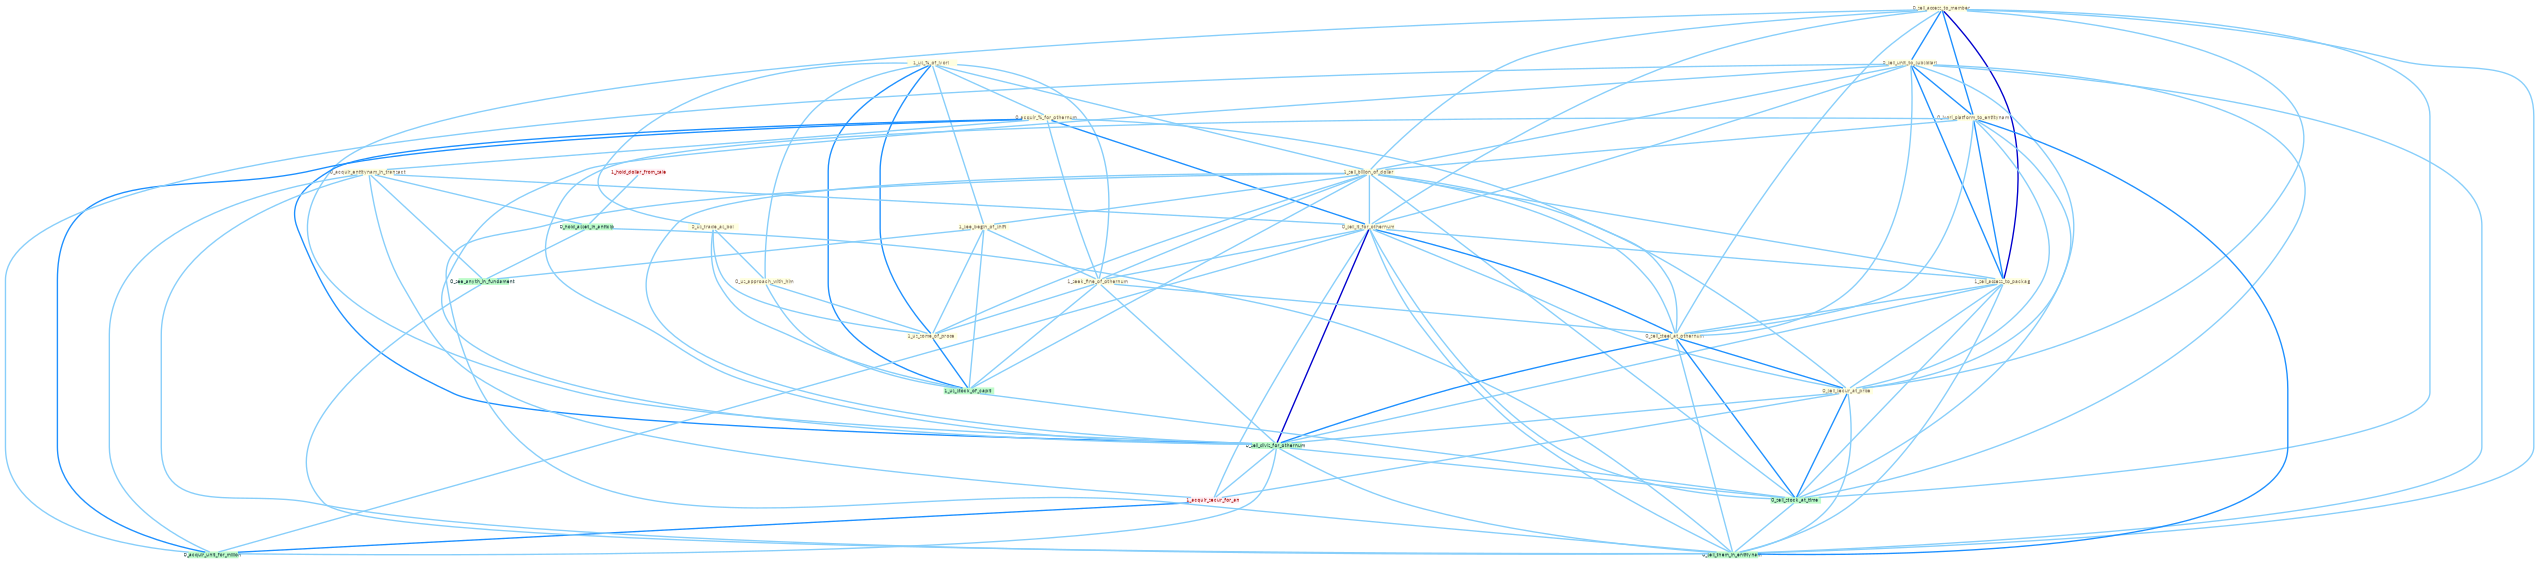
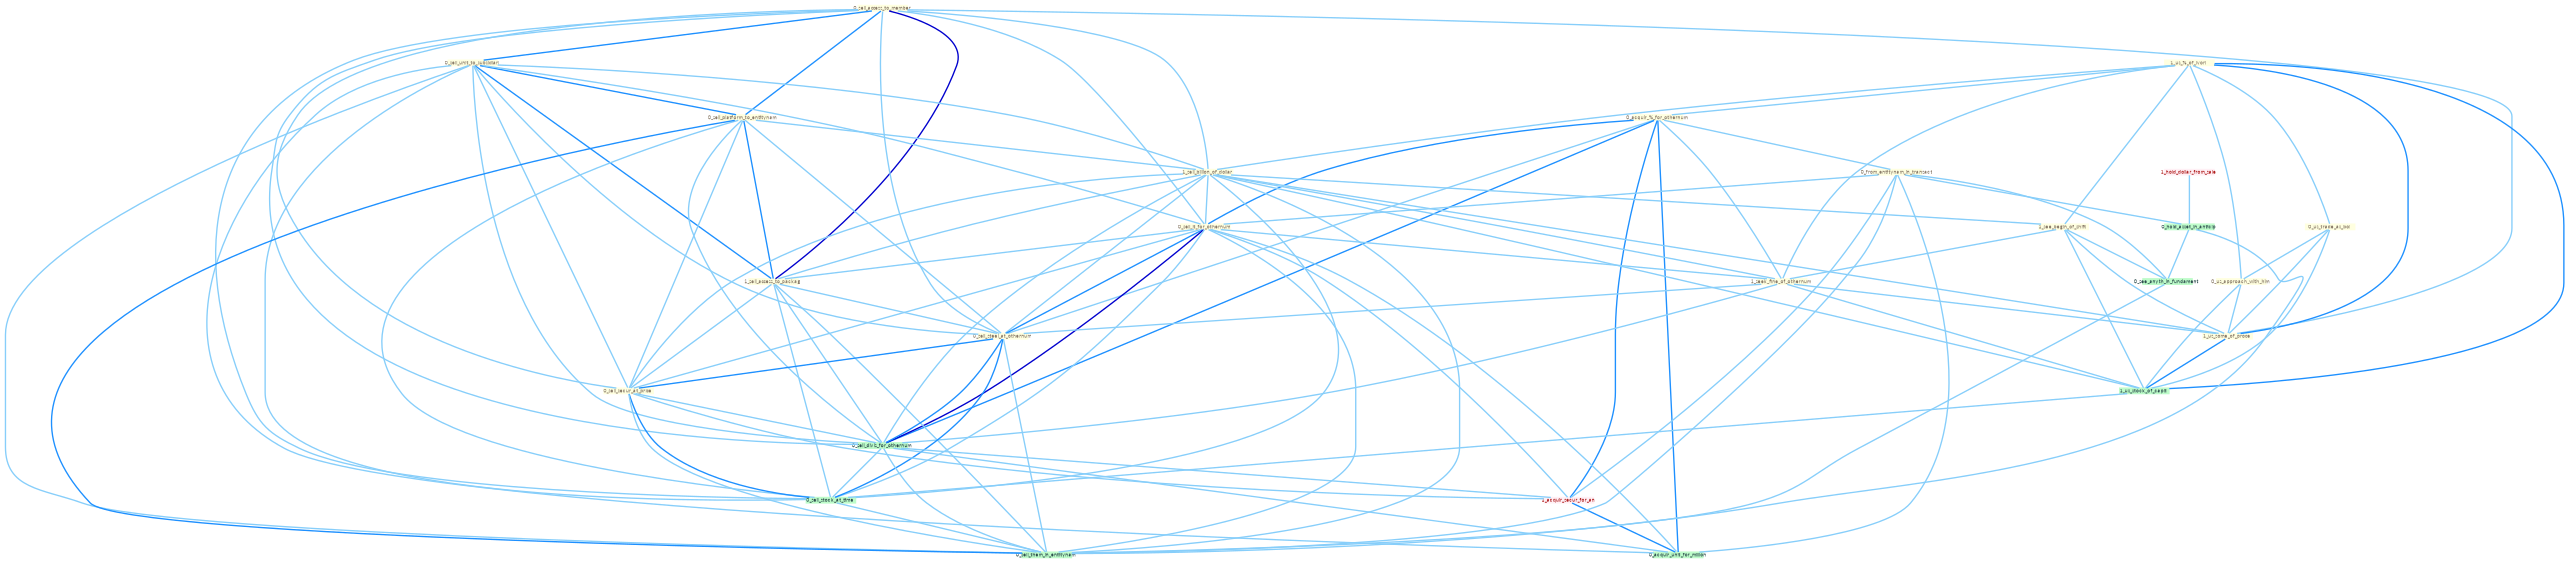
node "0_ivori_platform_to_entitynam": label "0_ivori_platform_to_entitynam" -> "0_sell_platform_to_entitynam"
node "0_acquir_entitynam_in_transact": label "0_acquir_entitynam_in_transact" -> "0_from_entitynam_in_transact"
edge "0_acquir_%_for_othernum" -- "1_acquir_secur_for_an": added
edge "0_sell_access_to_member" -- "0_sell_them_in_entitynam": now "0_sell_access_to_member" -- "1_us_some_of_proce"
